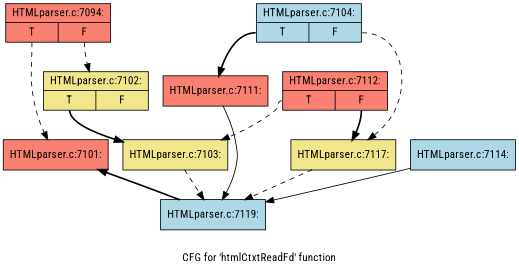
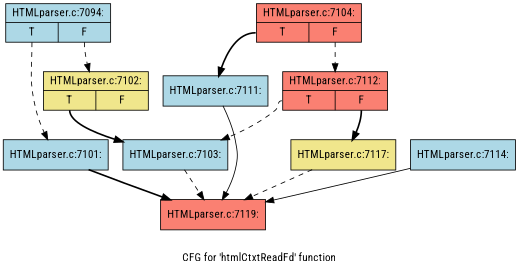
node "HTMLparser.c:7094:": fillcolor salmon -> lightblue
node "HTMLparser.c:7104:": fillcolor lightblue -> salmon
edge "HTMLparser.c:7104:" -> "HTMLparser.c:7117:": now "HTMLparser.c:7104:" -> "HTMLparser.c:7112:"
node "HTMLparser.c:7111:": fillcolor salmon -> lightblue
node "HTMLparser.c:7101:": fillcolor salmon -> lightblue
node "HTMLparser.c:7103:": fillcolor khaki -> lightblue
edge "HTMLparser.c:7119:" -> "HTMLparser.c:7101:": reversed
node "HTMLparser.c:7119:": fillcolor lightblue -> salmon
